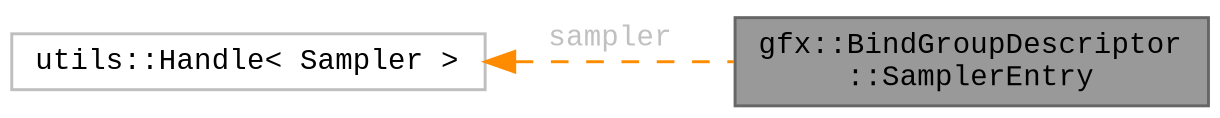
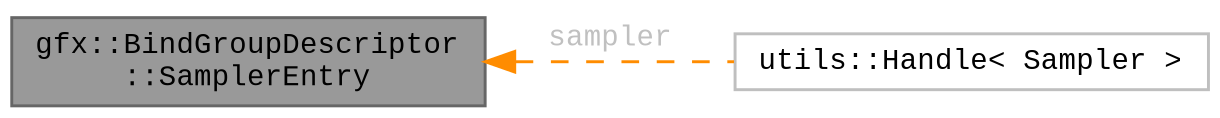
edge "gfx::BindGroupDescriptor ::SamplerEntry" -> "utils::Handle< Sampler >": reversed
